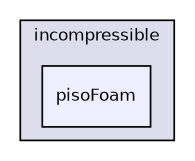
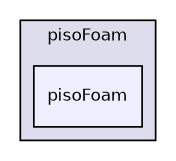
cluster "incompressible": label "incompressible" -> "pisoFoam"
